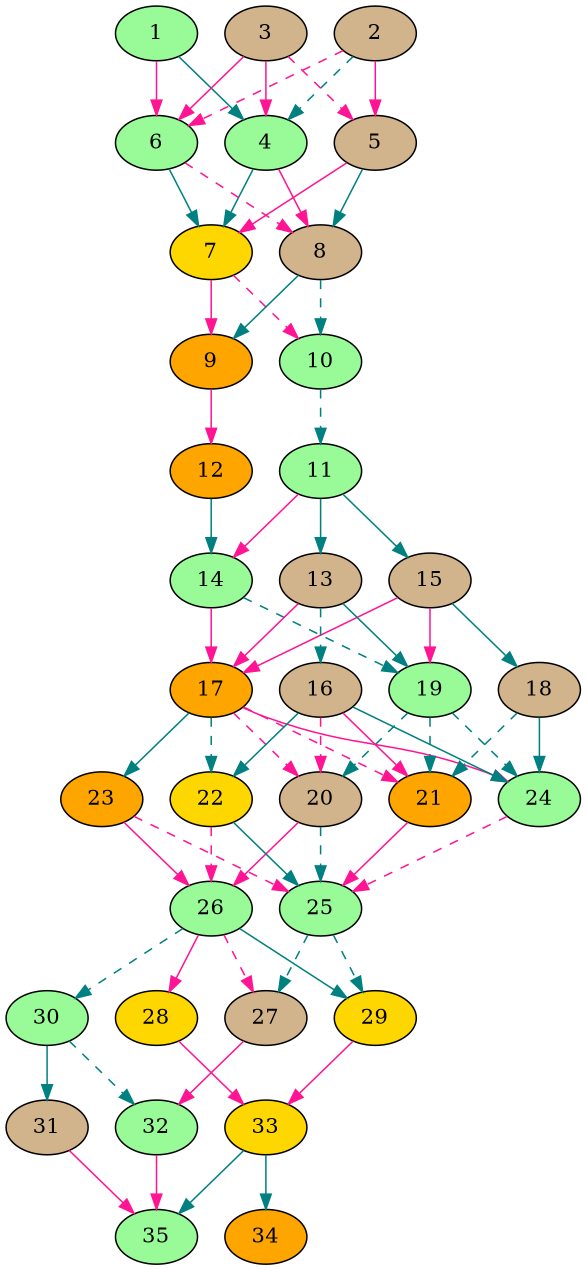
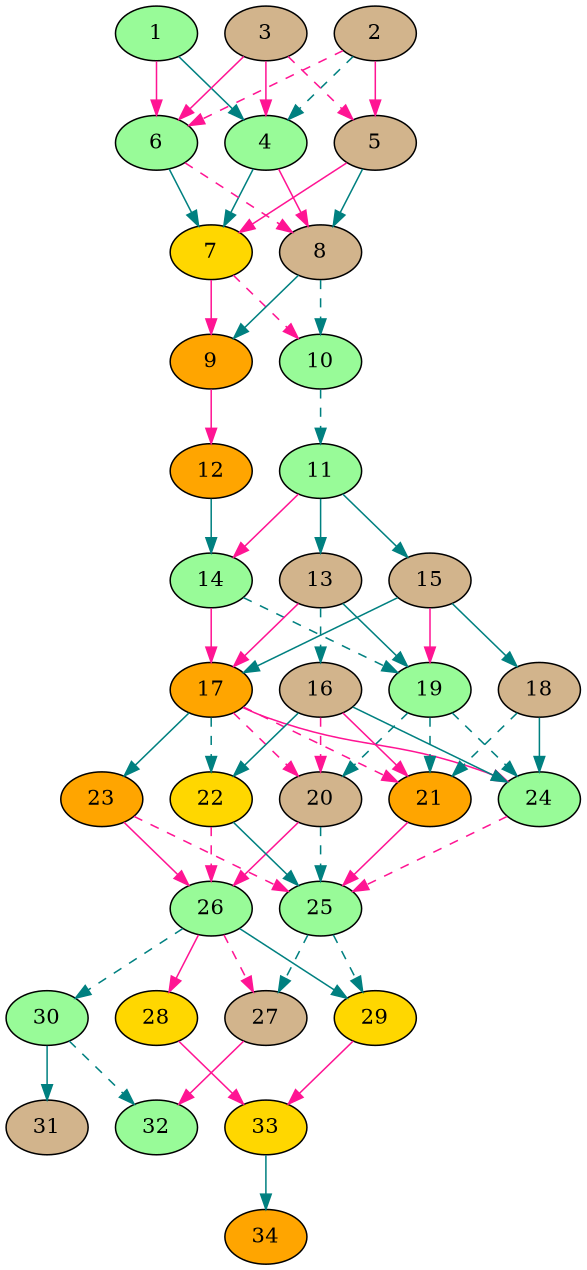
edge "15" -> "17": color deeppink -> teal
node "35": removed
